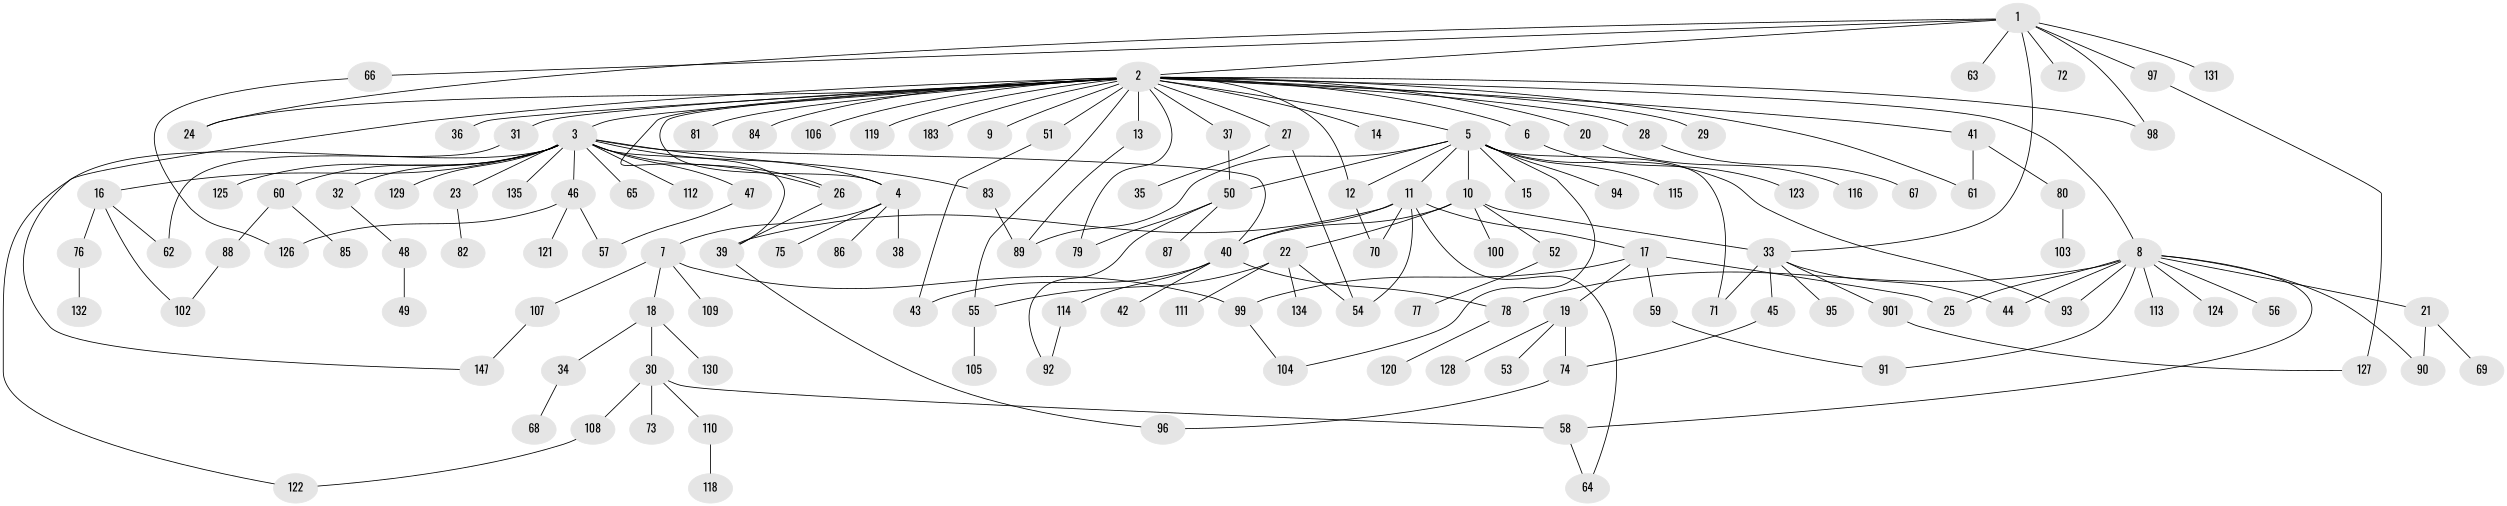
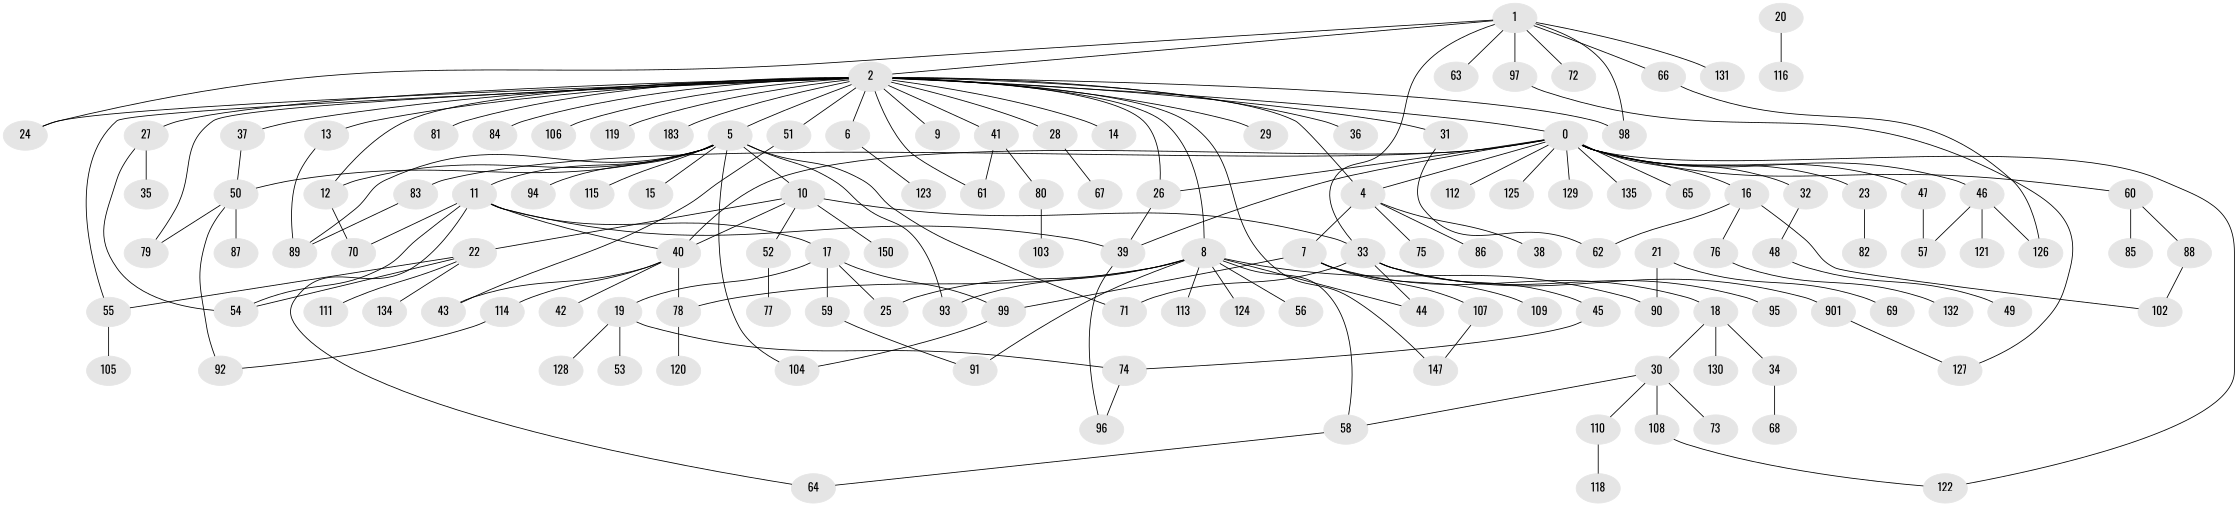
edge "2" -- "20": removed
node "3": label "3" -> "0"
node "100": label "100" -> "150"
edge "8" -- "21": removed
